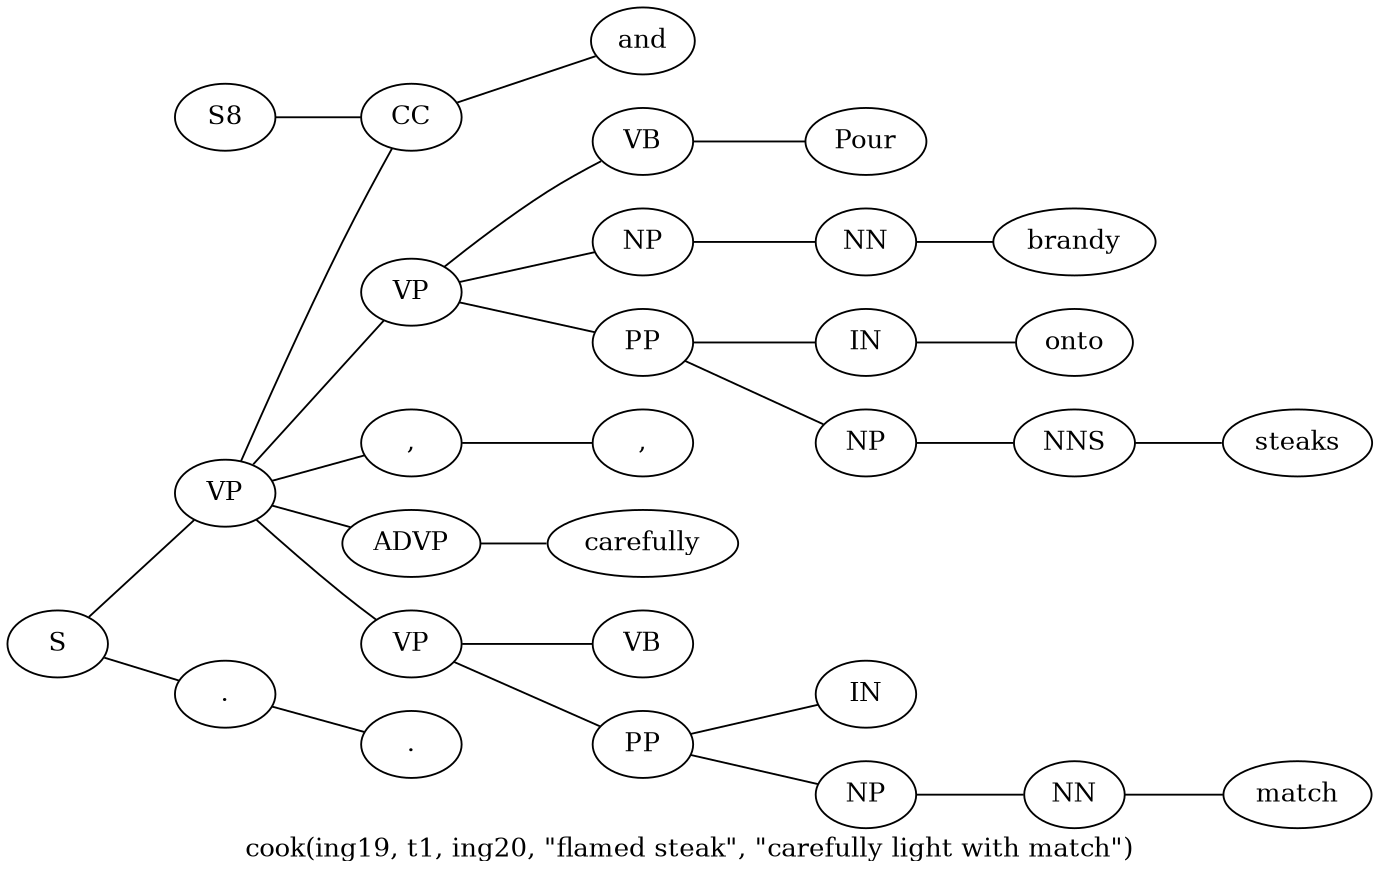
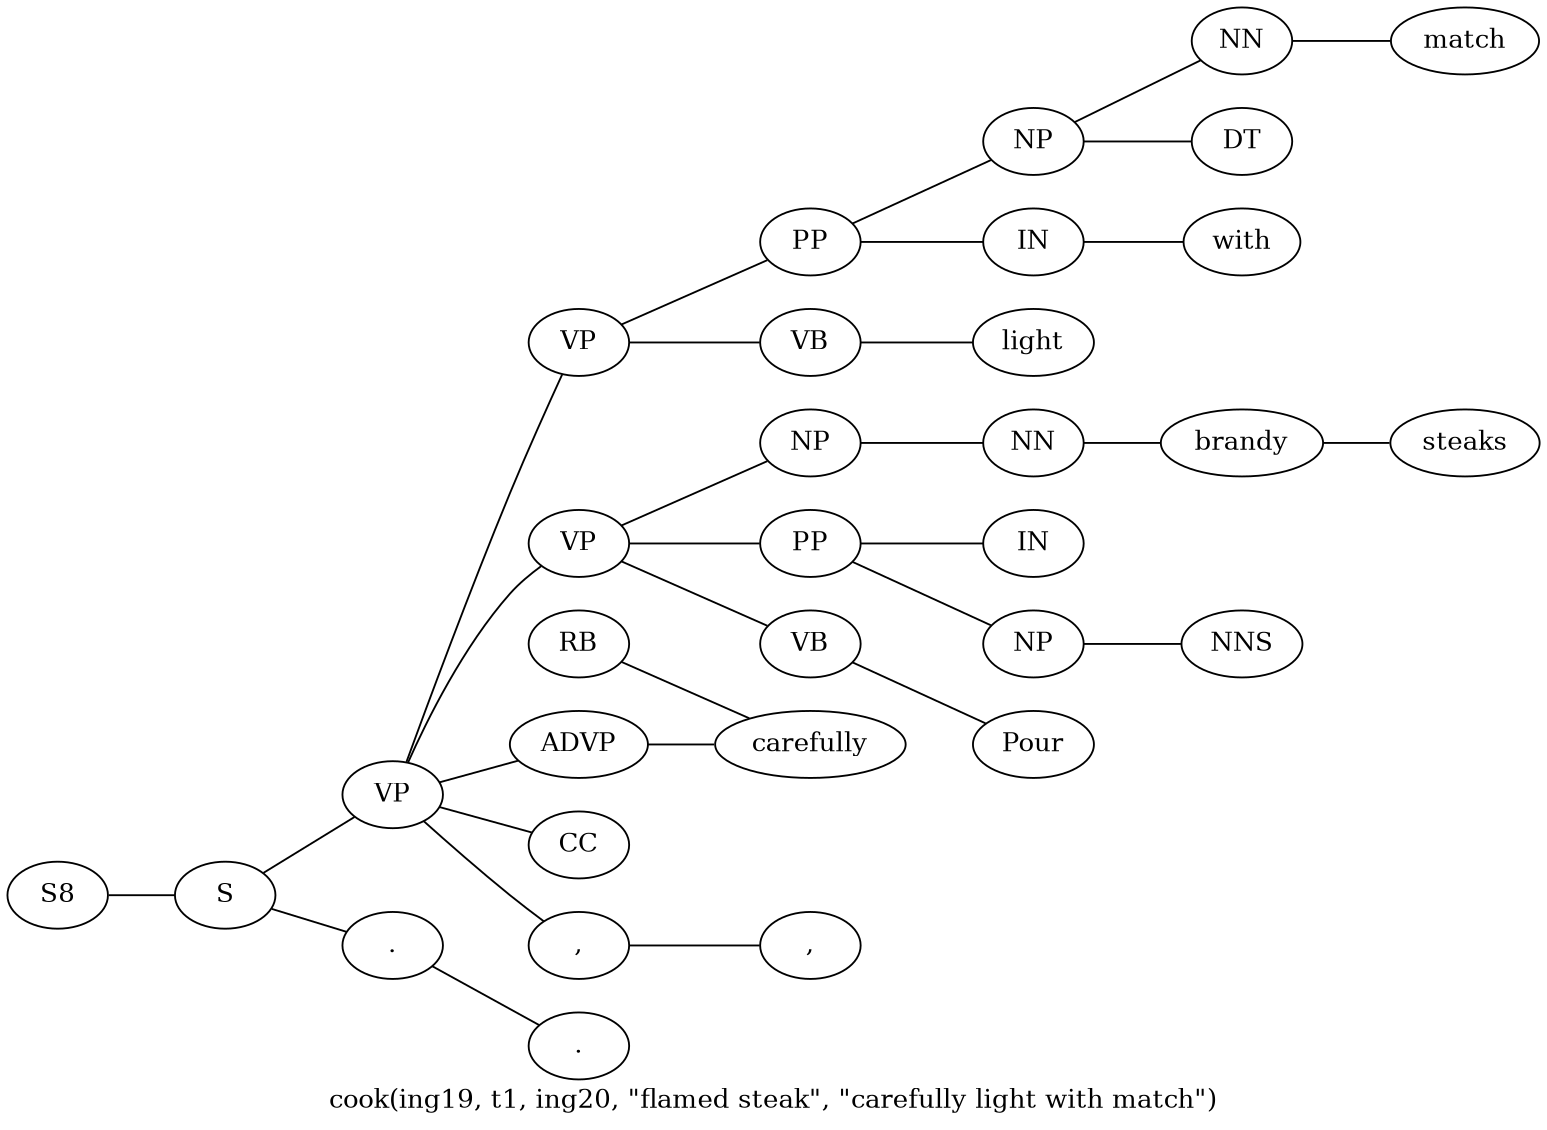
node "and": removed
edge "S8" -- "CC": now "S8" -- "S"
node "DT": added
node "with": added
node "light": added
node "onto": removed
edge "NNS" -- "steaks": now "brandy" -- "steaks"
node "RB": added
